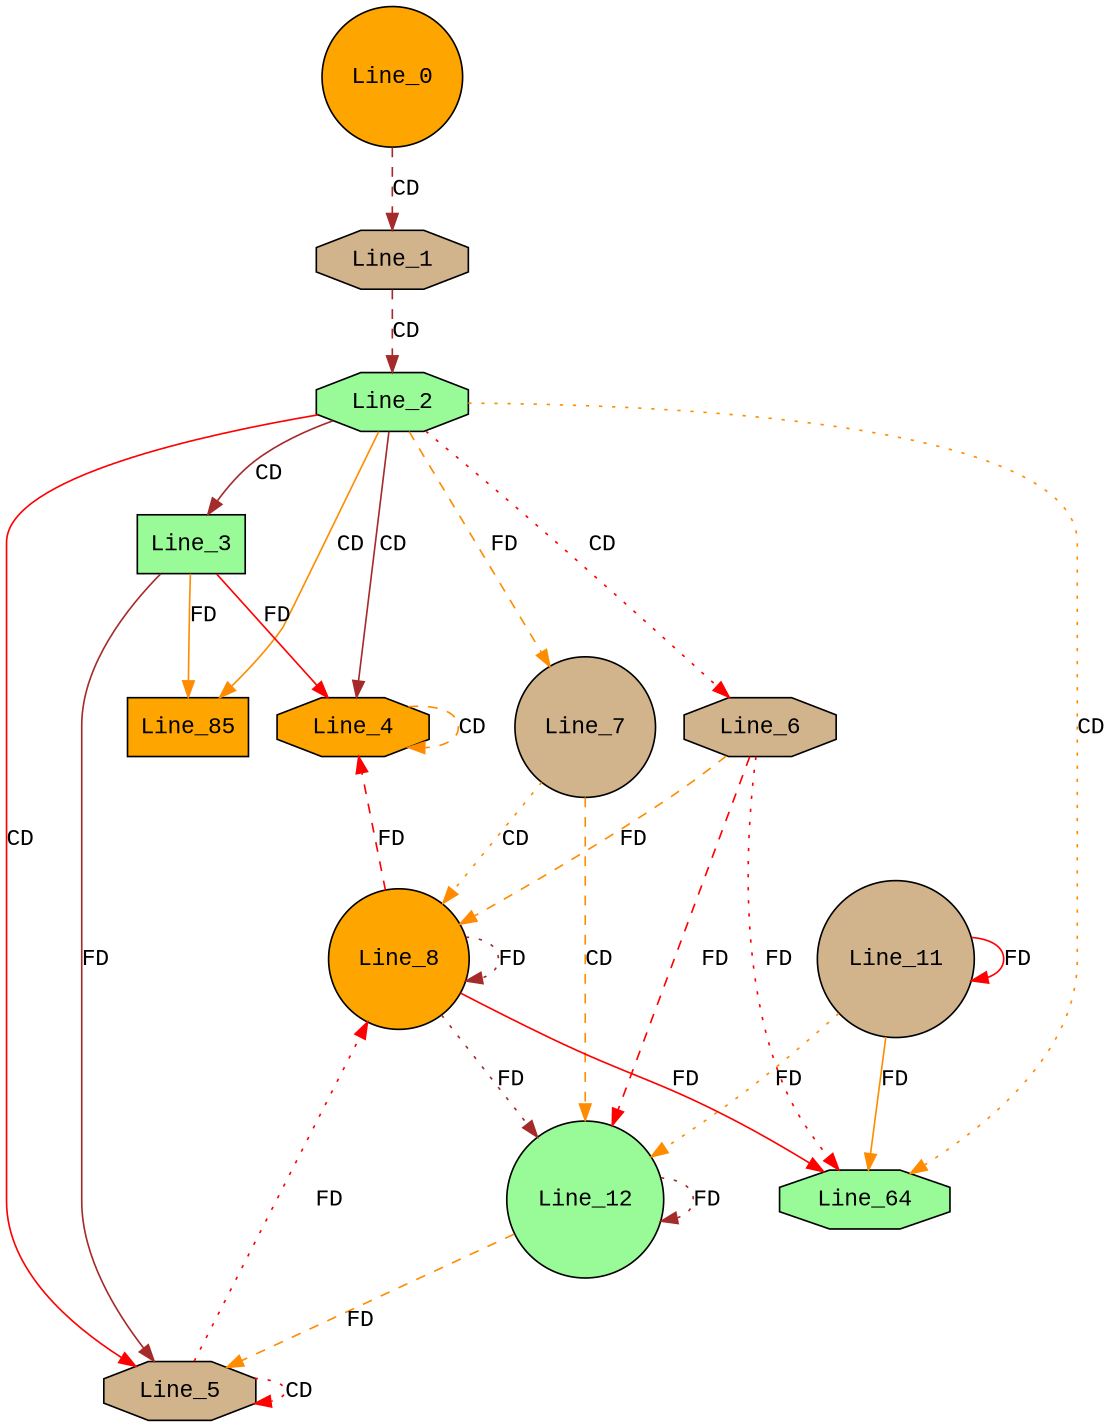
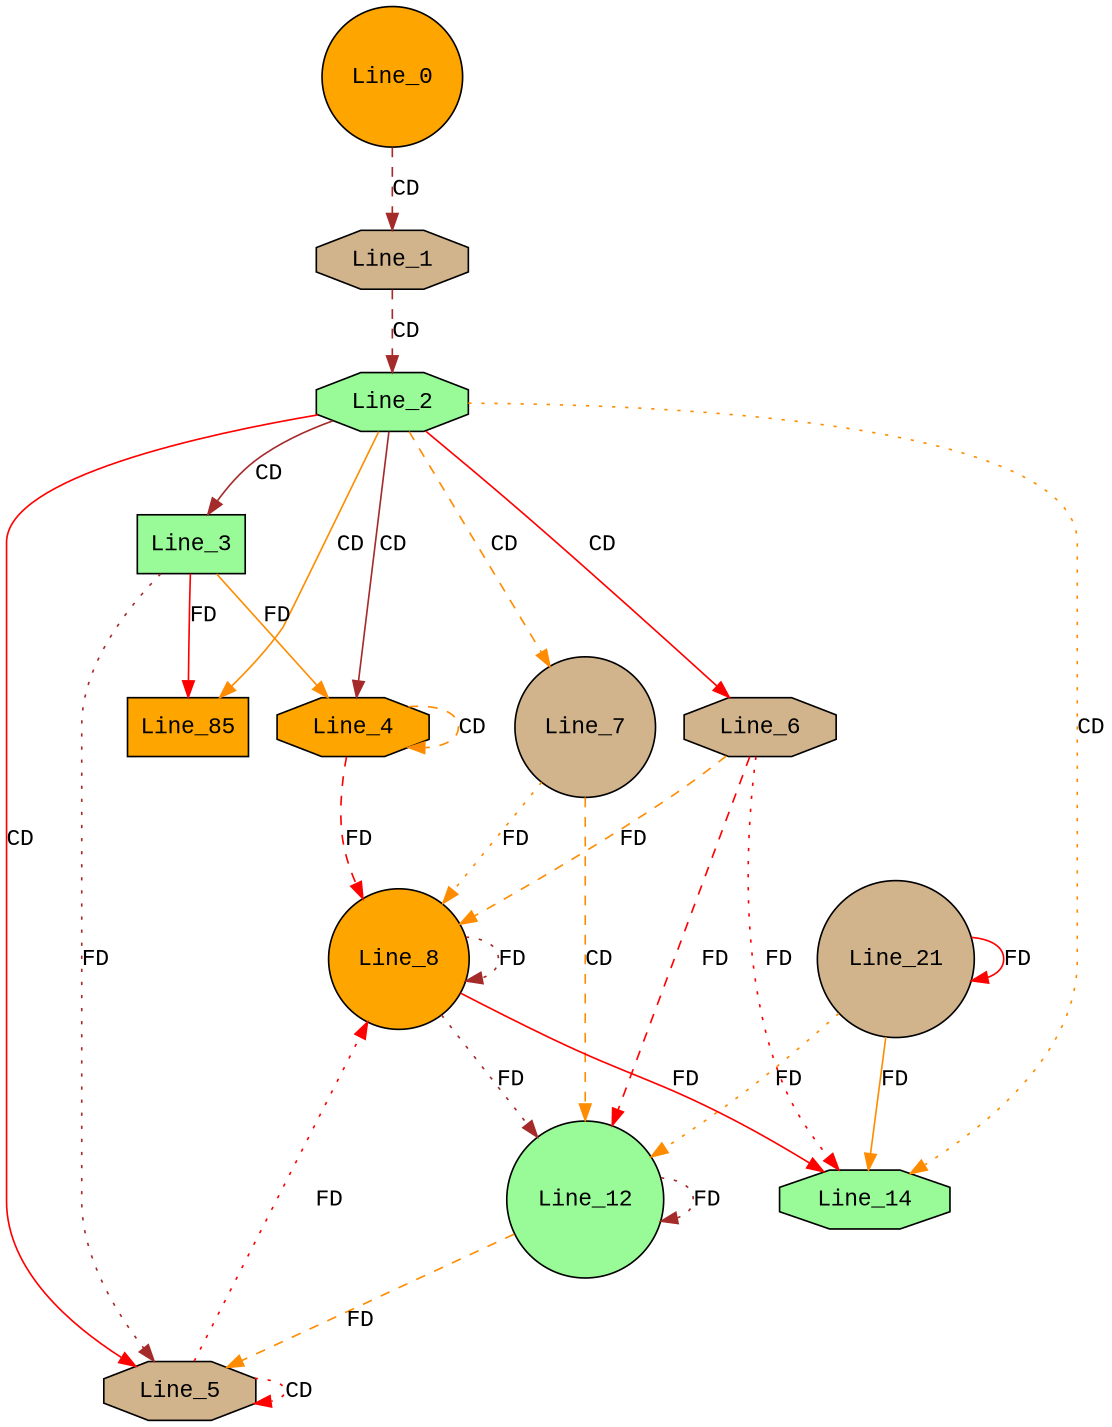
edge "Line_2" -> "Line_7": label "FD" -> "CD"
edge "Line_2" -> "Line_6": style dotted -> solid
edge "Line_3" -> "Line_85": color darkorange -> red
edge "Line_3" -> "Line_4": color red -> darkorange
edge "Line_8" -> "Line_4": reversed
edge "Line_7" -> "Line_8": label "CD" -> "FD"
edge "Line_3" -> "Line_5": style solid -> dotted
node "Line_11": label "Line_11" -> "Line_21"
node "Line_64": label "Line_64" -> "Line_14"
